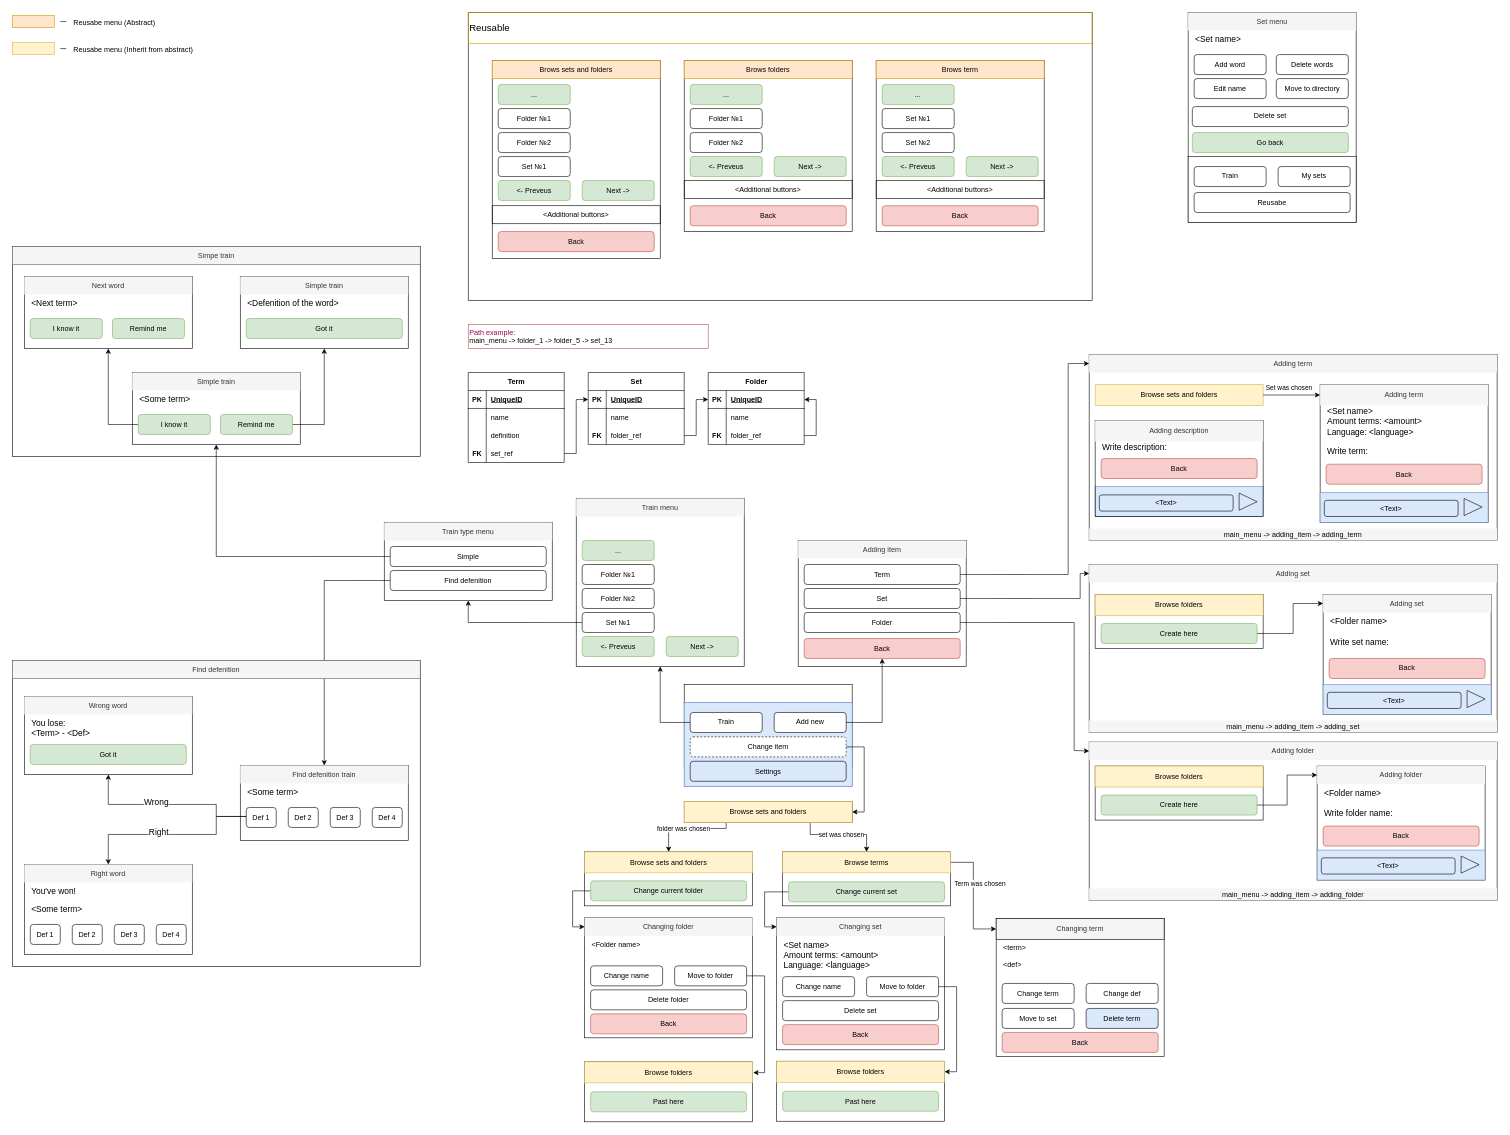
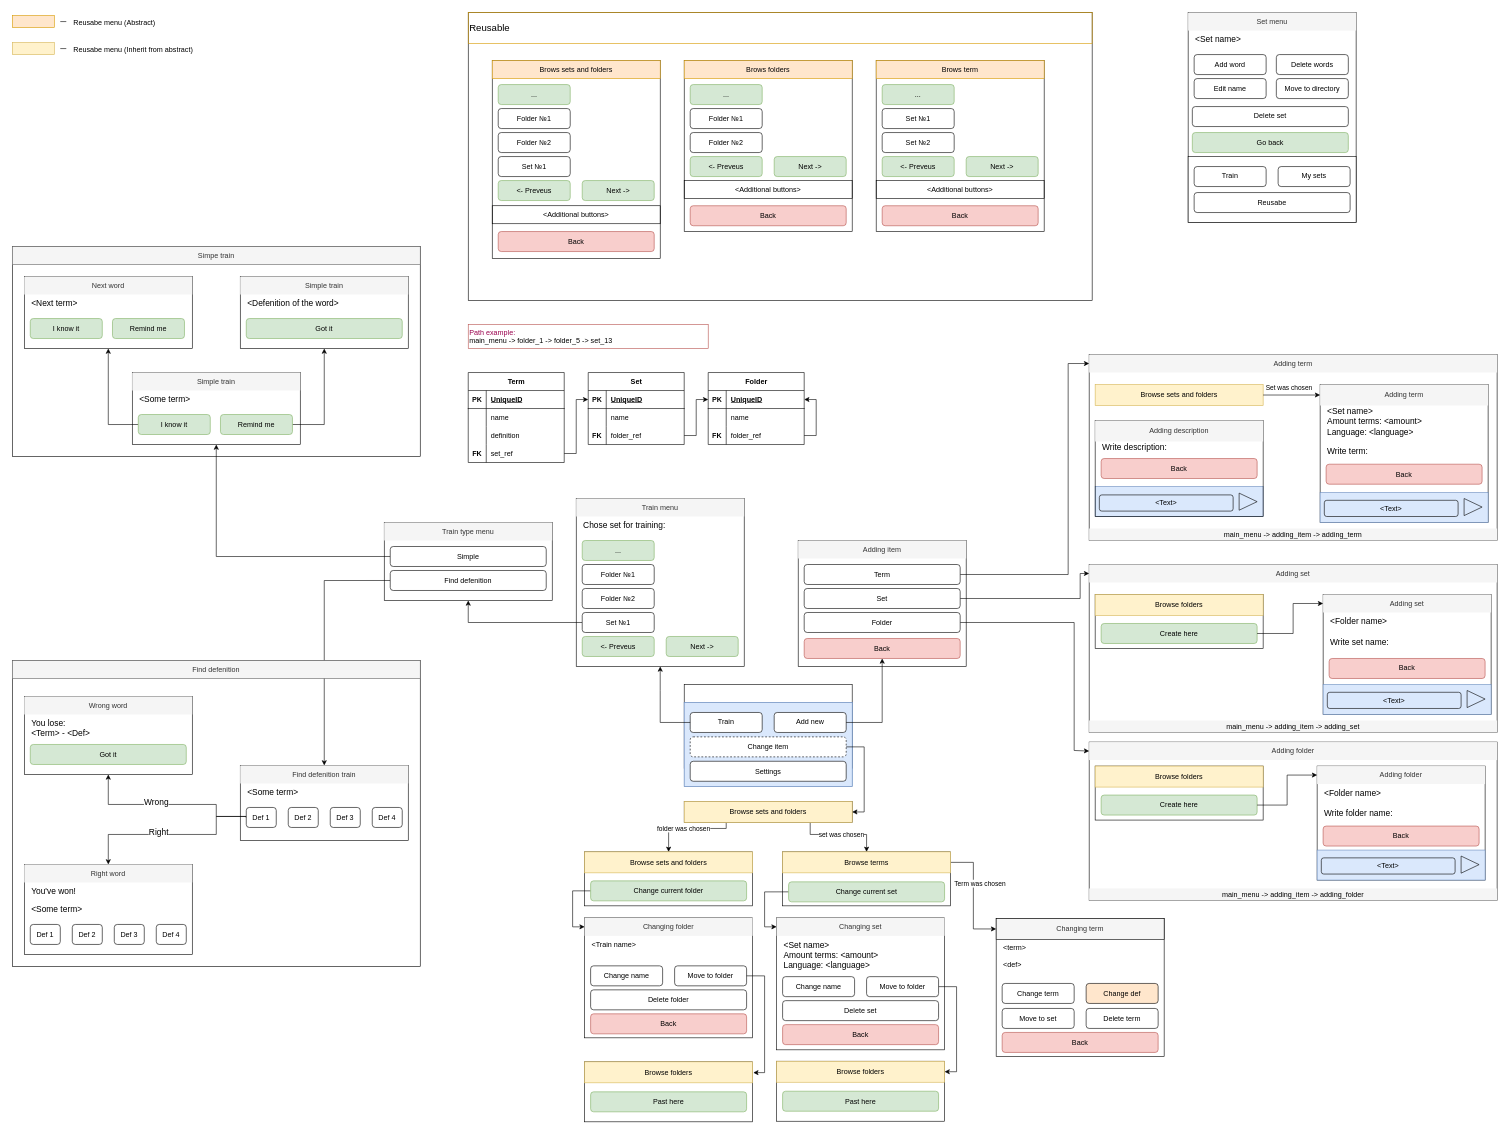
node "Chose set for training:": added
node "Settings": fillcolor #dae8fc -> #ffffff
node "<Folder name>": label "<Folder name>" -> "<Train name>"
node "Change def": fillcolor #ffffff -> #ffe6cc
node "Delete term": fillcolor #dae8fc -> #ffffff
